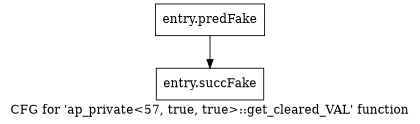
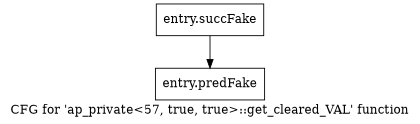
edge "entry.predFake" -> "entry.succFake": reversed
